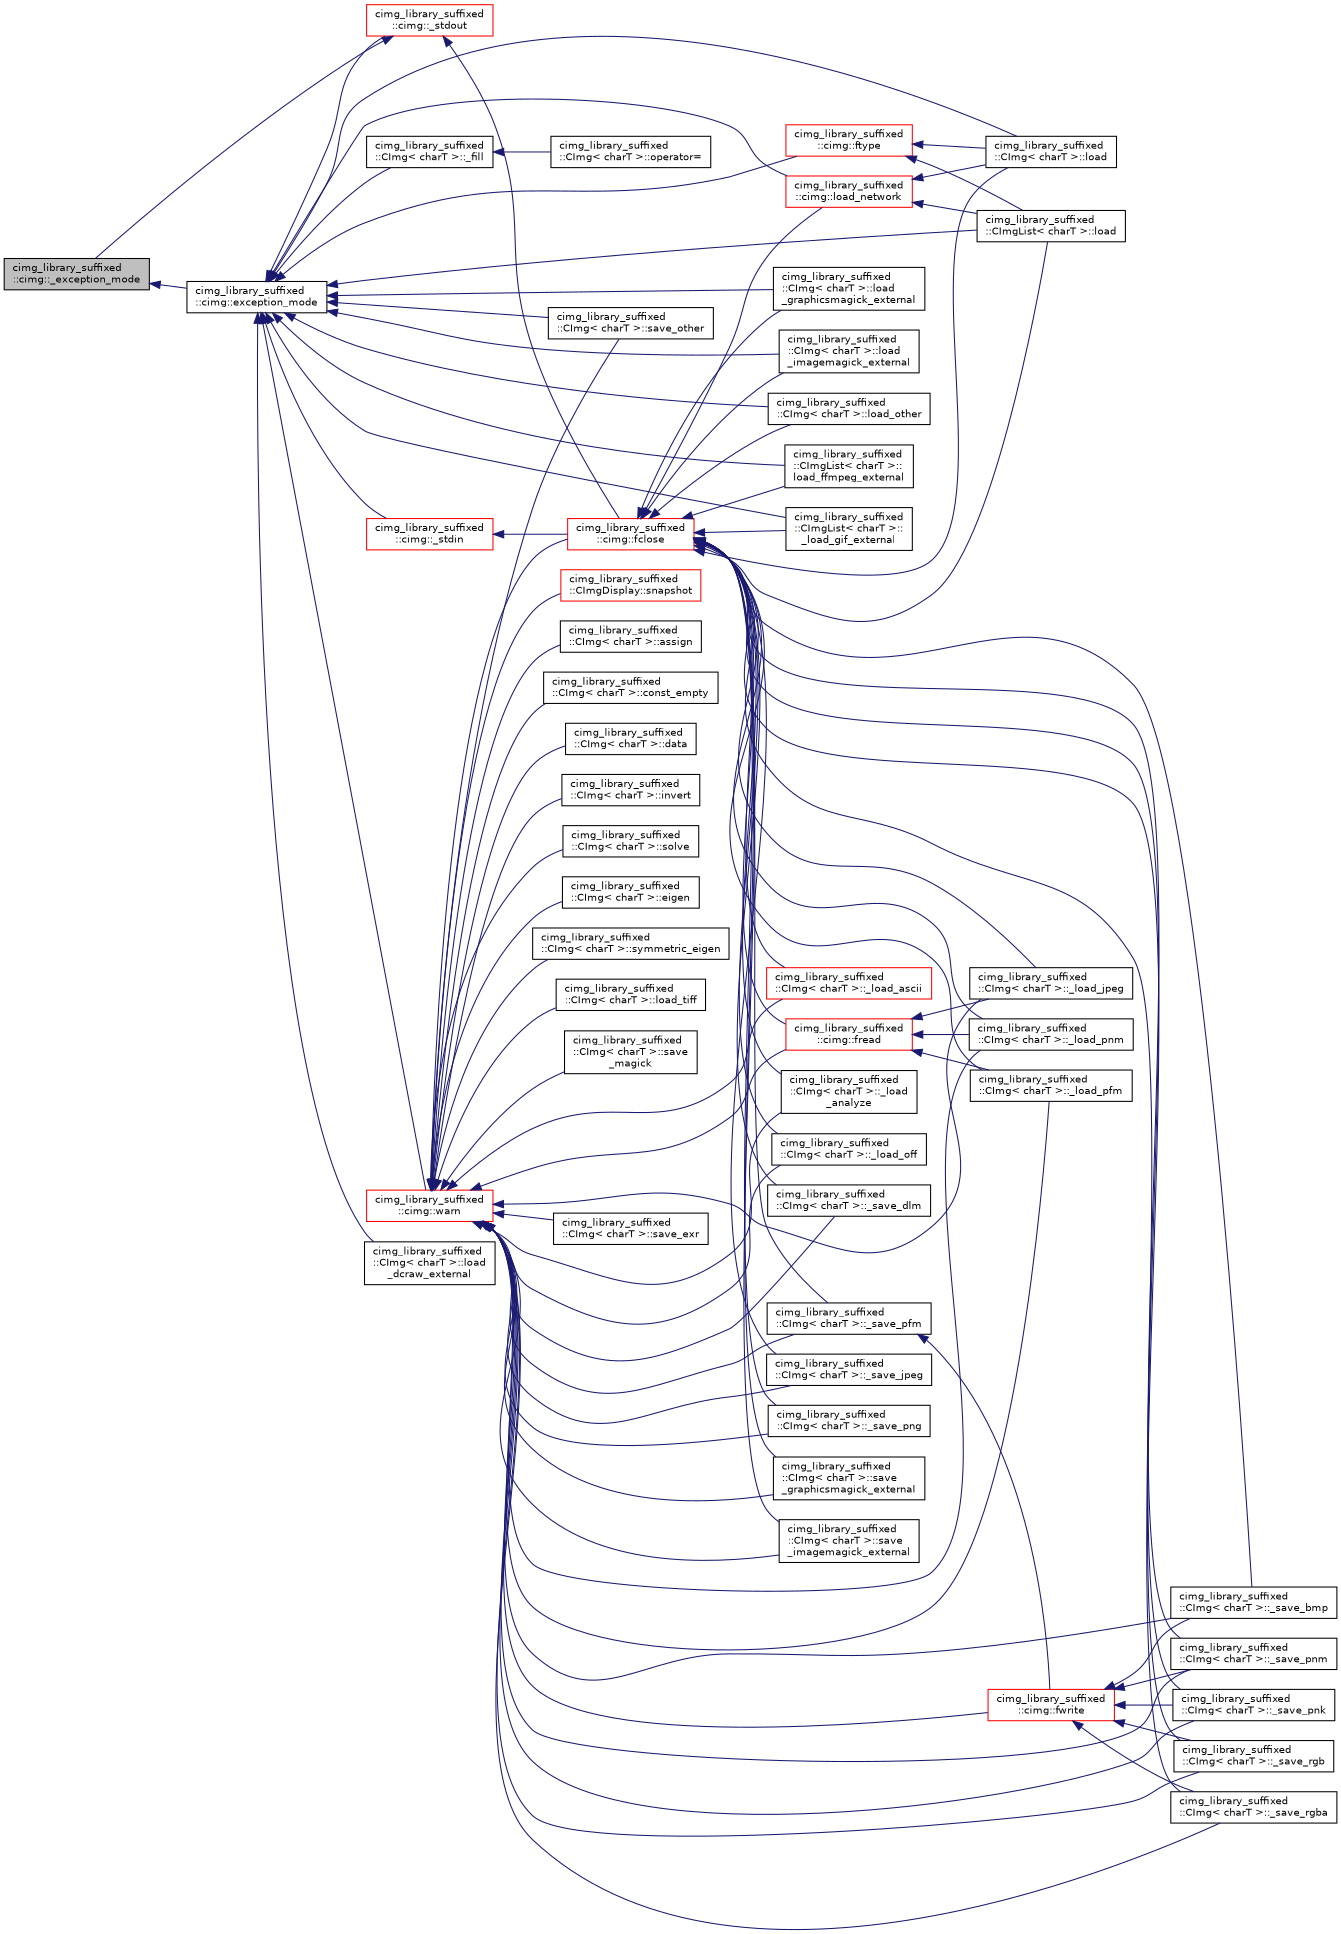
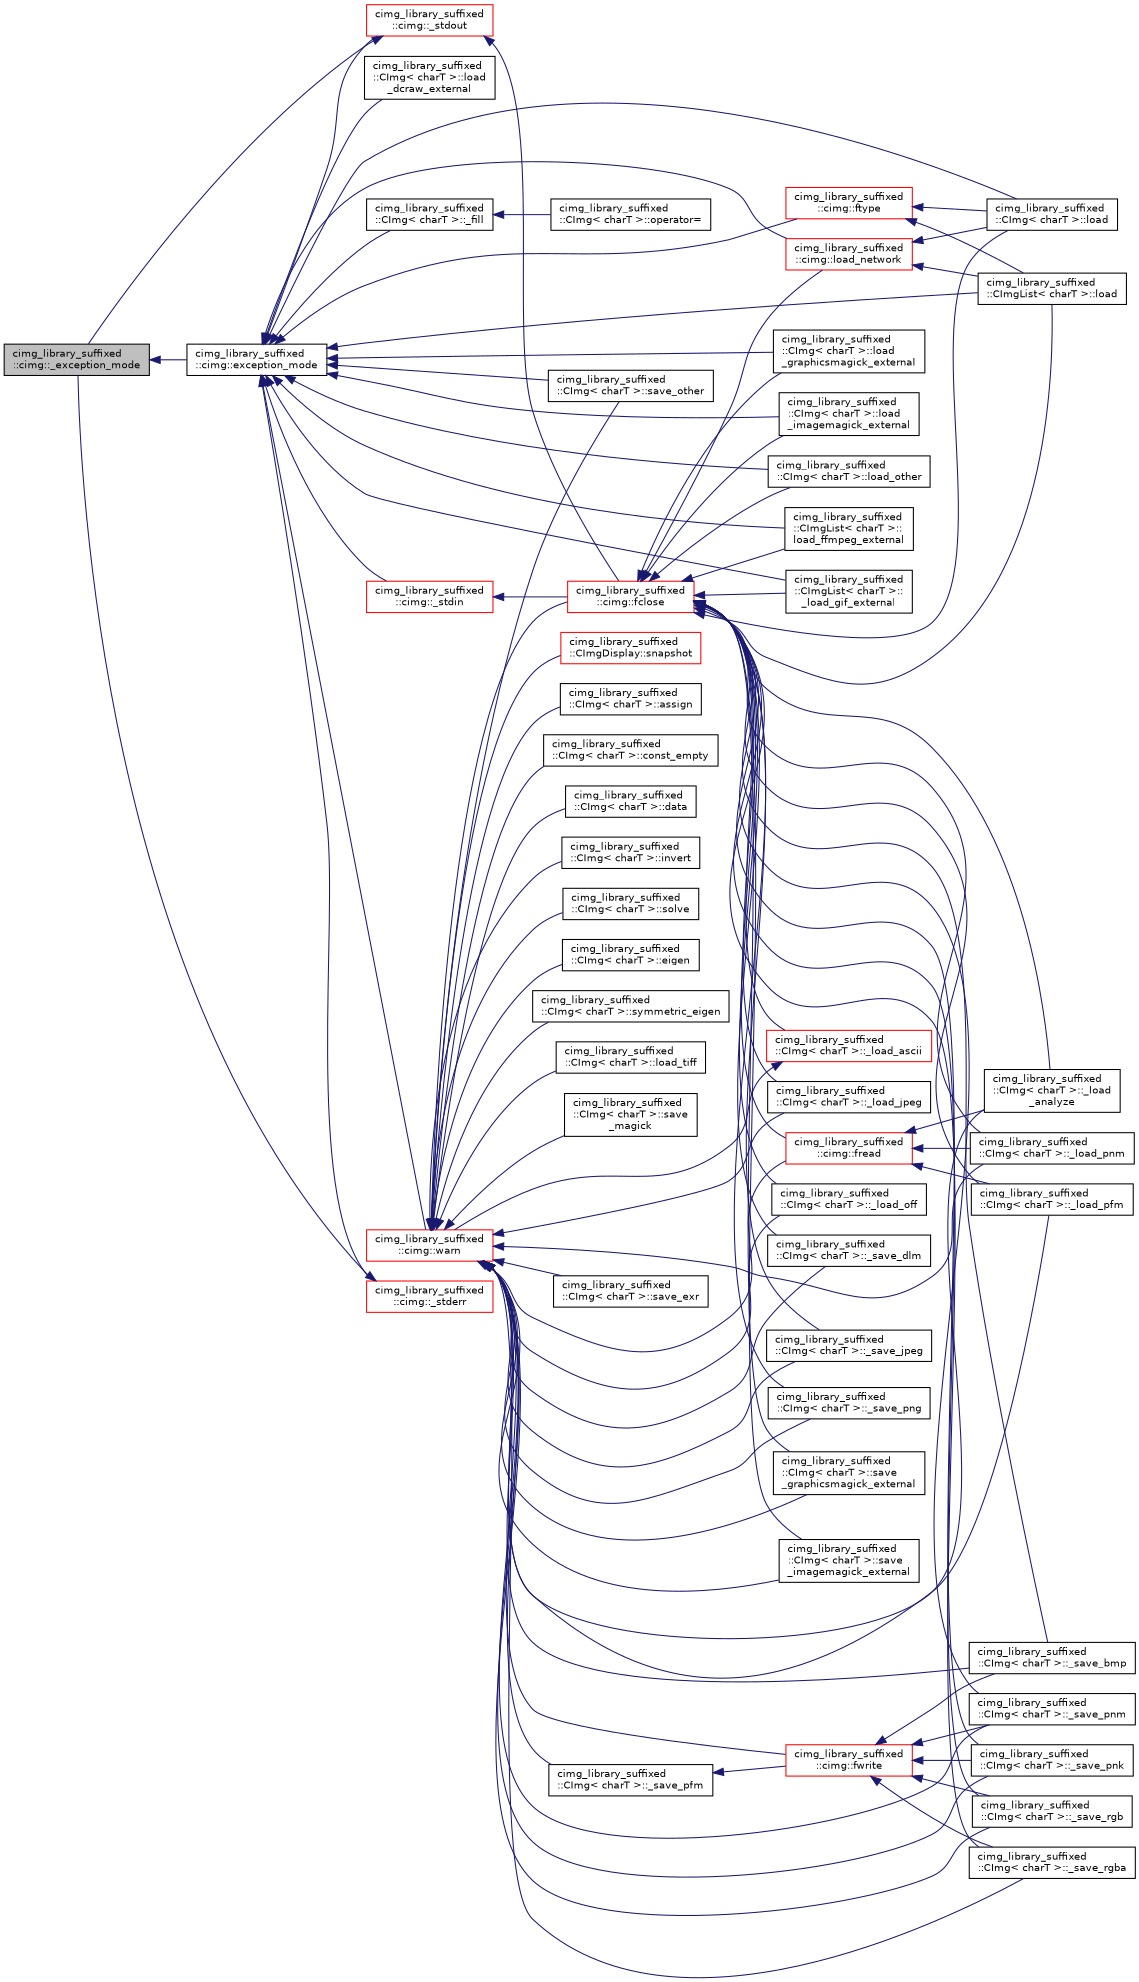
edge "cimg_library_suffixed ::CImg< charT >::_load_jpeg" -> "cimg_library_suffixed ::cimg::fread": now "cimg_library_suffixed ::CImg< charT >::_load _analyze" -> "cimg_library_suffixed ::cimg::fread"
edge "cimg_library_suffixed ::CImg< charT >::_load_ascii" -> "cimg_library_suffixed ::cimg::warn": reversed
edge "cimg_library_suffixed ::CImg< charT >::_save_pfm" -> "cimg_library_suffixed ::cimg::fclose": removed
node "cimg_library_suffixed ::cimg::_stderr": added
